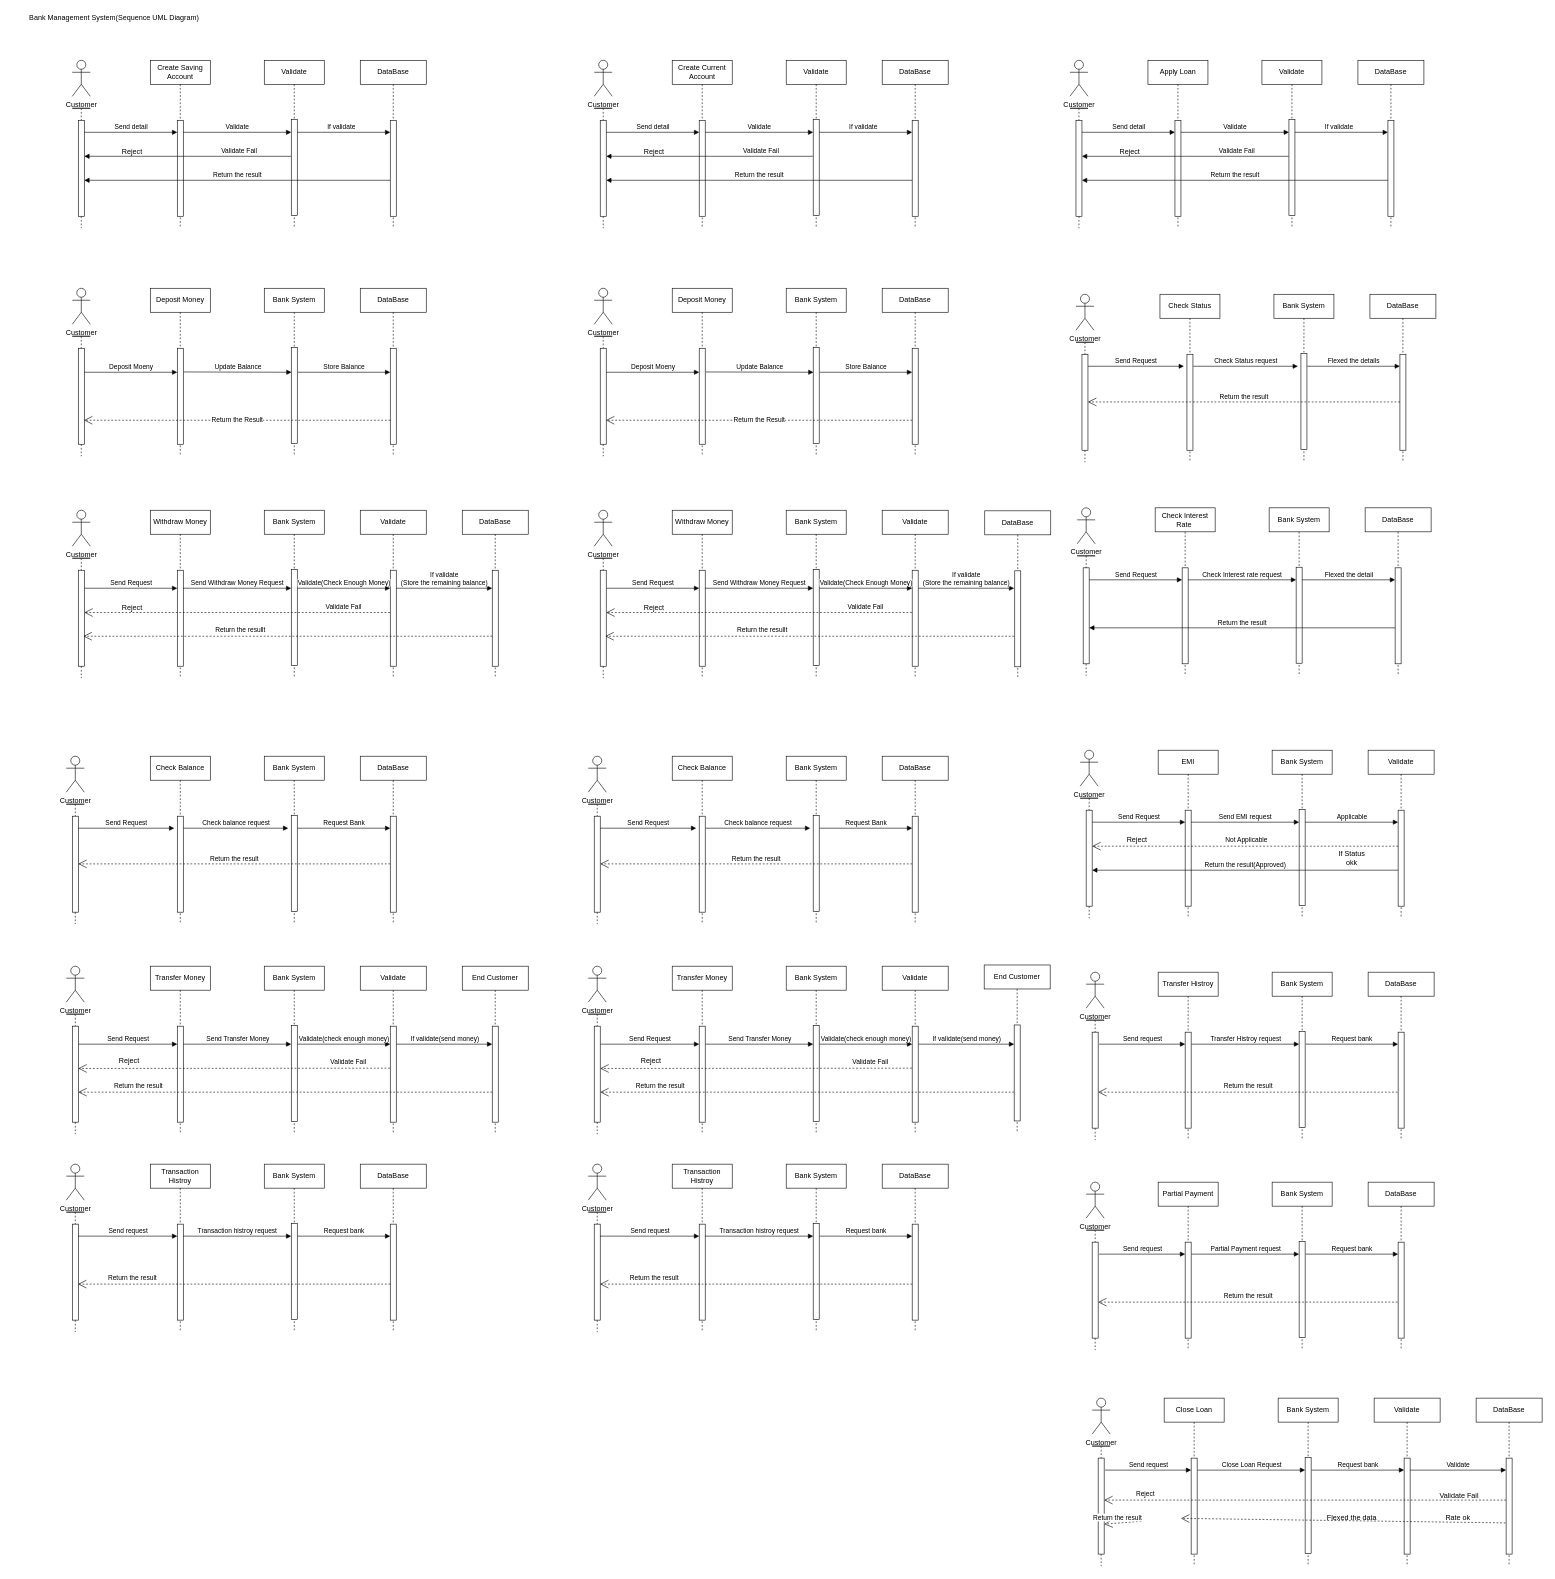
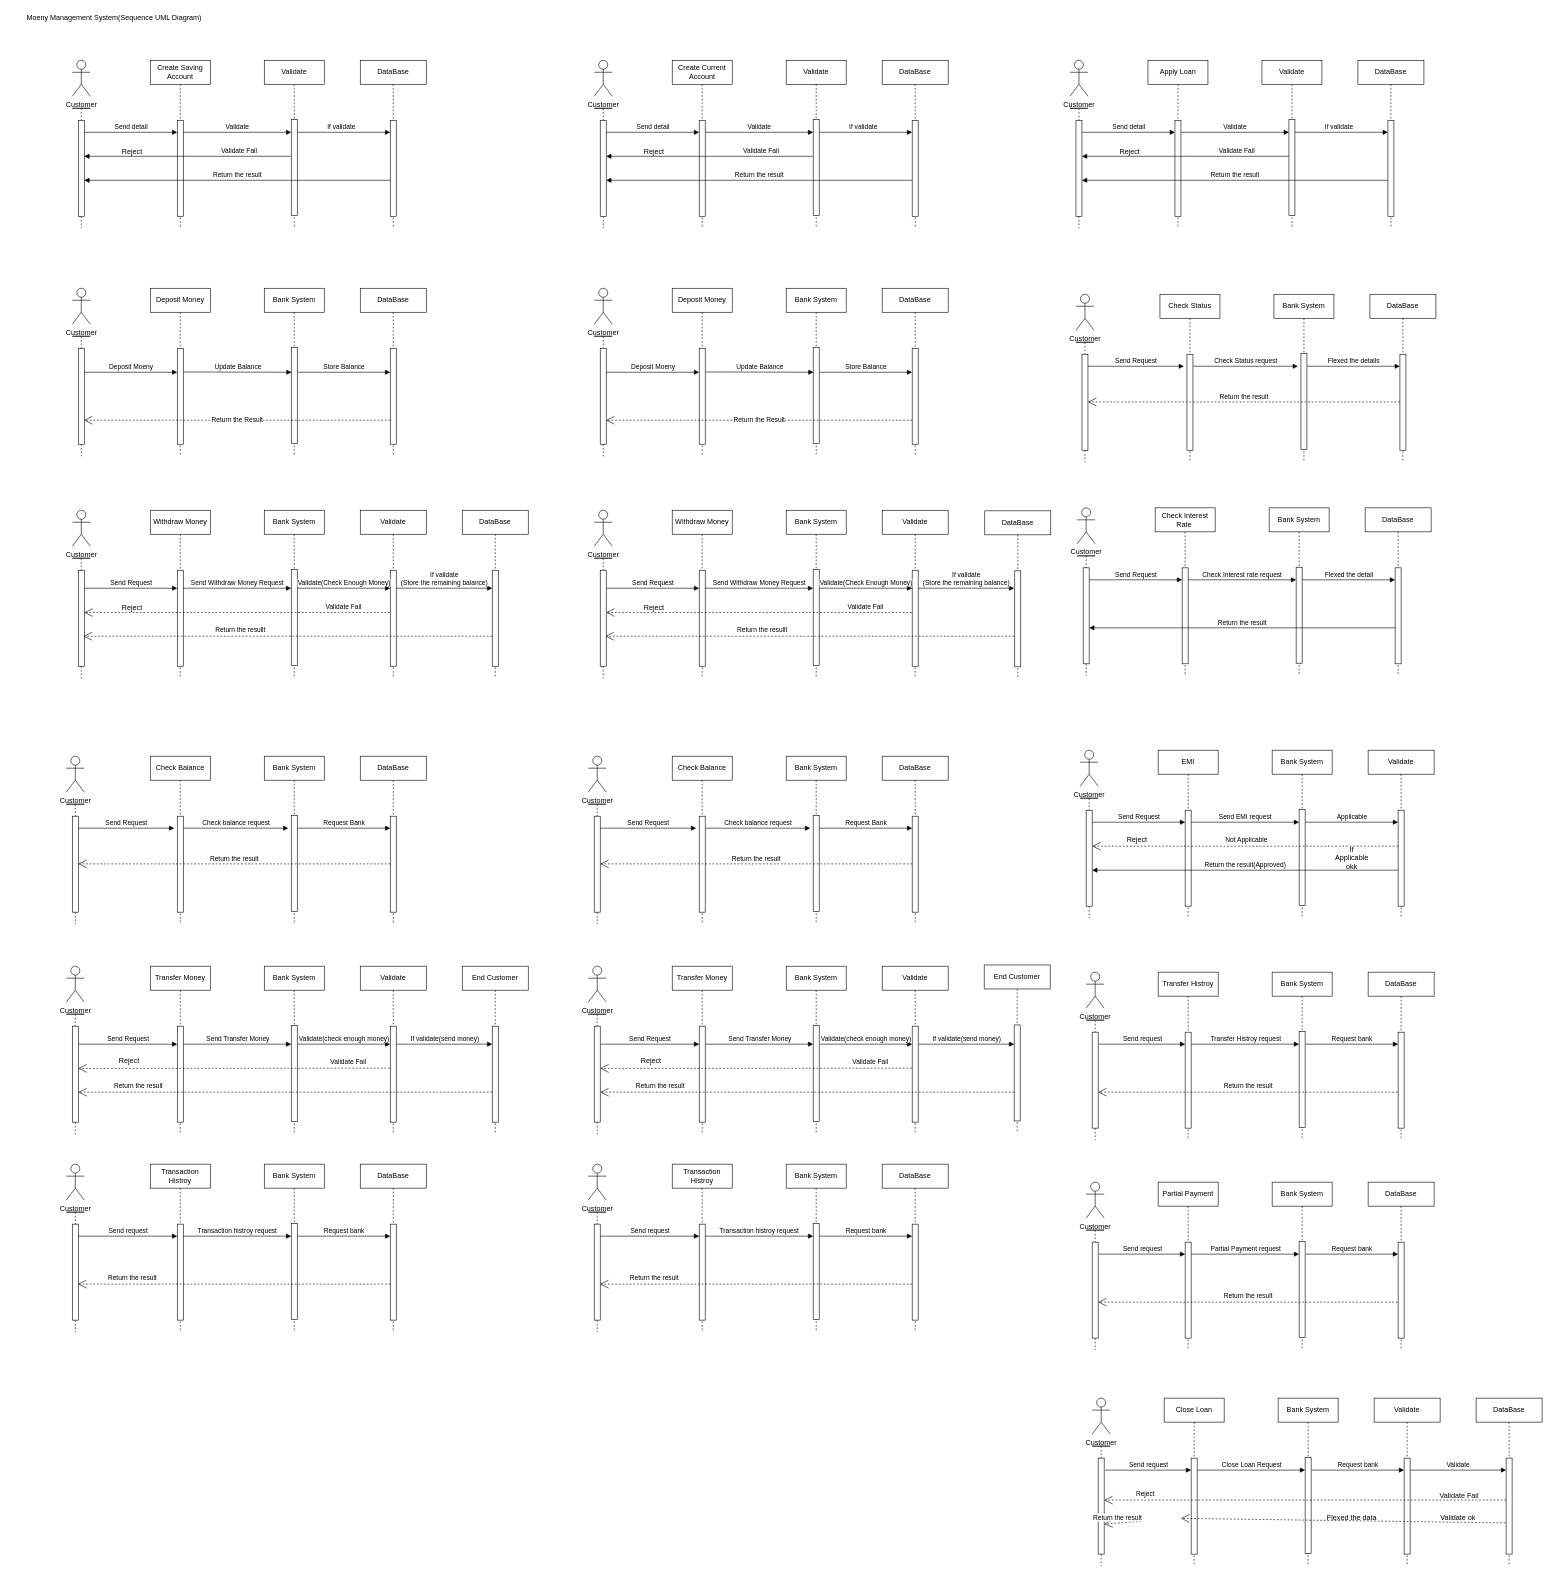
node "Bank Management System(Sequence UML Diagram)": label "Bank Management System(Sequence UML Diagram)" -> "Moeny Management System(Sequence UML Diagram)"
node "If Status okk": label "If Status okk" -> "If Applicable okk"
node "Rate ok": label "Rate ok" -> "Validate ok"
